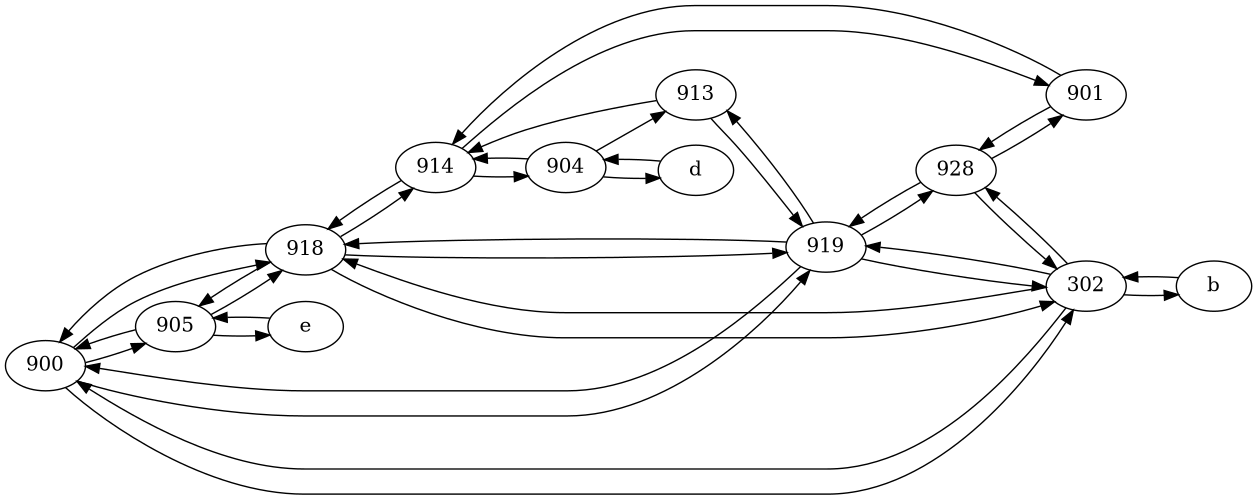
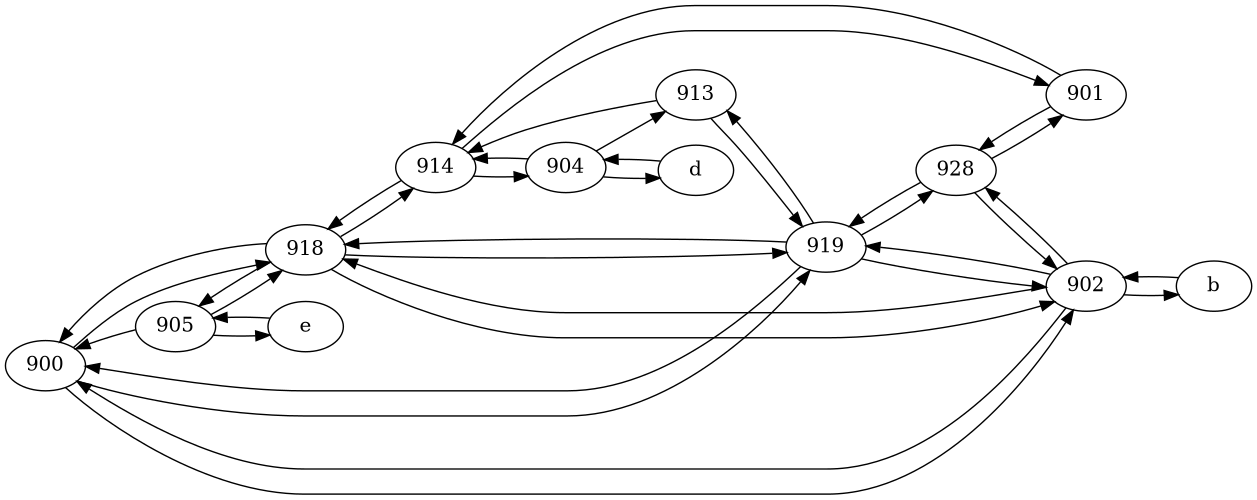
node "302": label "302" -> "902"
edge "900" -> "905": removed
